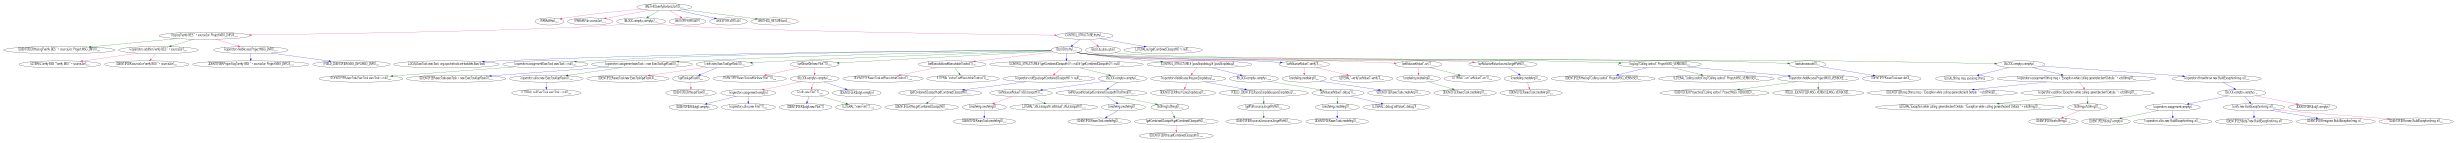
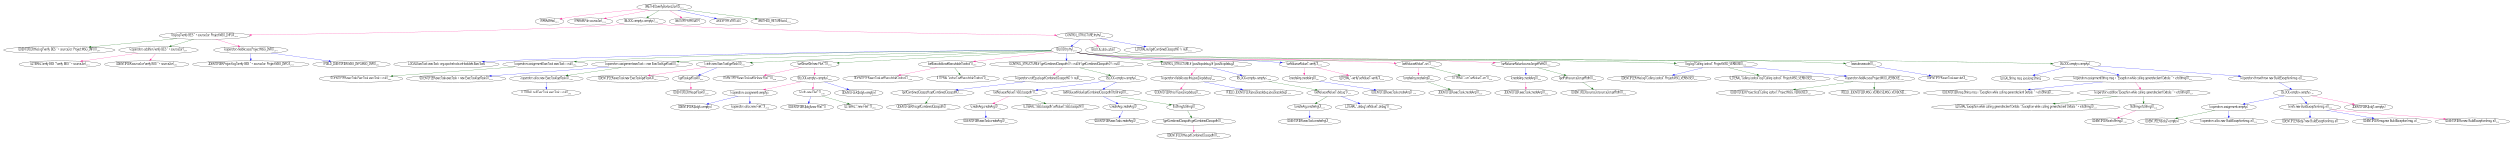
edge "(FIELD_IDENTIFIER,java2iiopdebug,java2iiopdebug)" -> "(getPath,sourceJar.getPath())": now "(setValue,setValue(sourceJar.getPath()))" -> "(getPath,sourceJar.getPath())"
